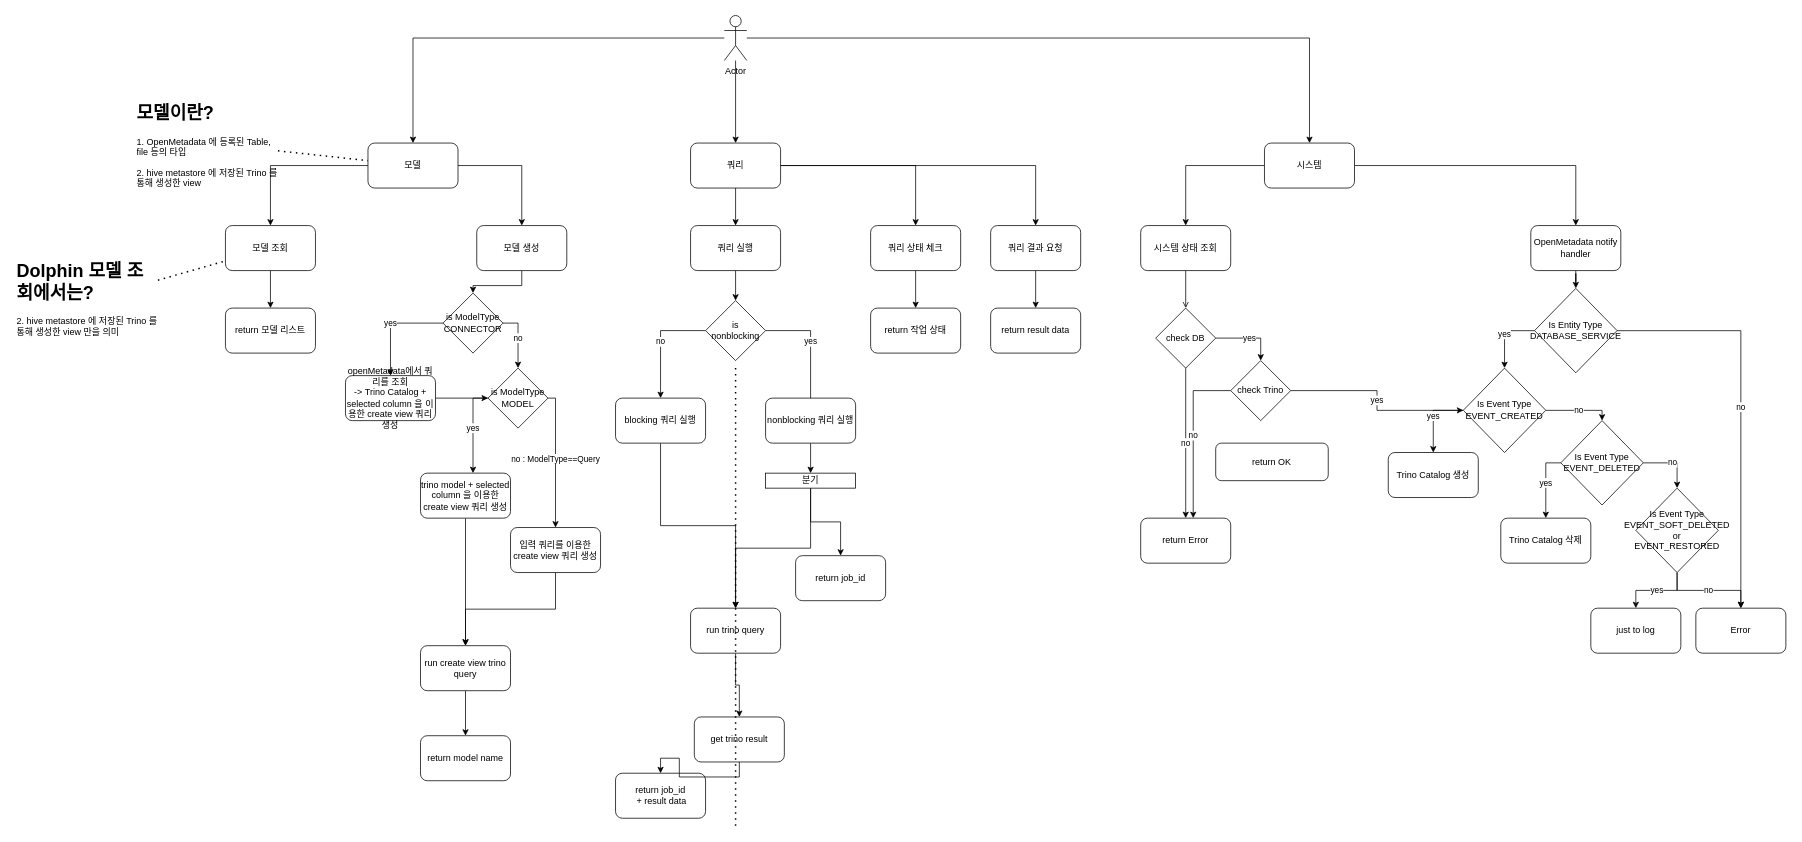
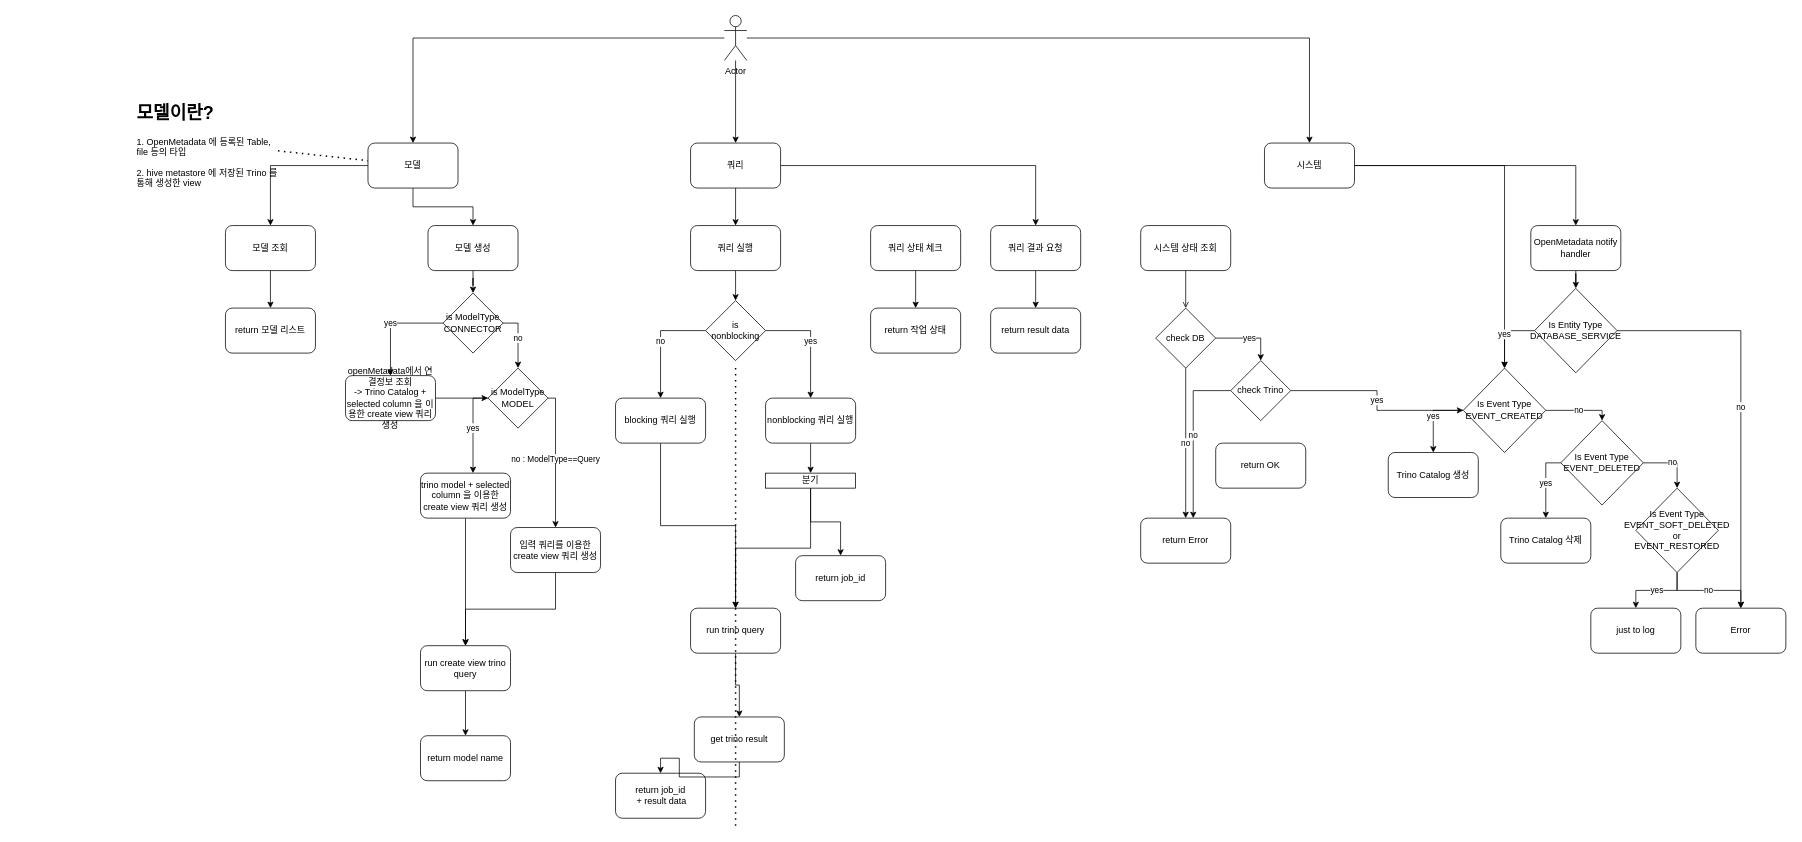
edge "시스템" -> "시스템 상태 조회": now "시스템" -> "Is Event Type EVENT_CREATED"
edge "쿼리" -> "쿼리 상태 체크": removed
node "모델 생성": moved (522, 248) -> (473, 248)
edge "모델 조회" -- "Dolphin 모델 조회에서는?2. hive metastore 에 저장된 Trino 를 통해 생성한 view 만을 의미": removed
node "Dolphin 모델 조회에서는?2. hive metastore 에 저장된 Trino 를 통해 생성한 view 만을 의미": removed
edge "is nonblocking" -- "nonblocking 쿼리 실행": arrowhead none -> classic
node "openMetadata에서 쿼리를 조회 -> Trino Catalog + selected column 을 이용한 create view 쿼리 생성": label "openMetadata에서 쿼리를 조회 -> Trino Catalog + selected column 을 이용한 create view 쿼리 생성" -> "openMetadata에서 연결정보 조회 -> Trino Catalog + selected column 을 이용한 create view 쿼리 생성"
node "return OK": size 113x38 -> 90x45
